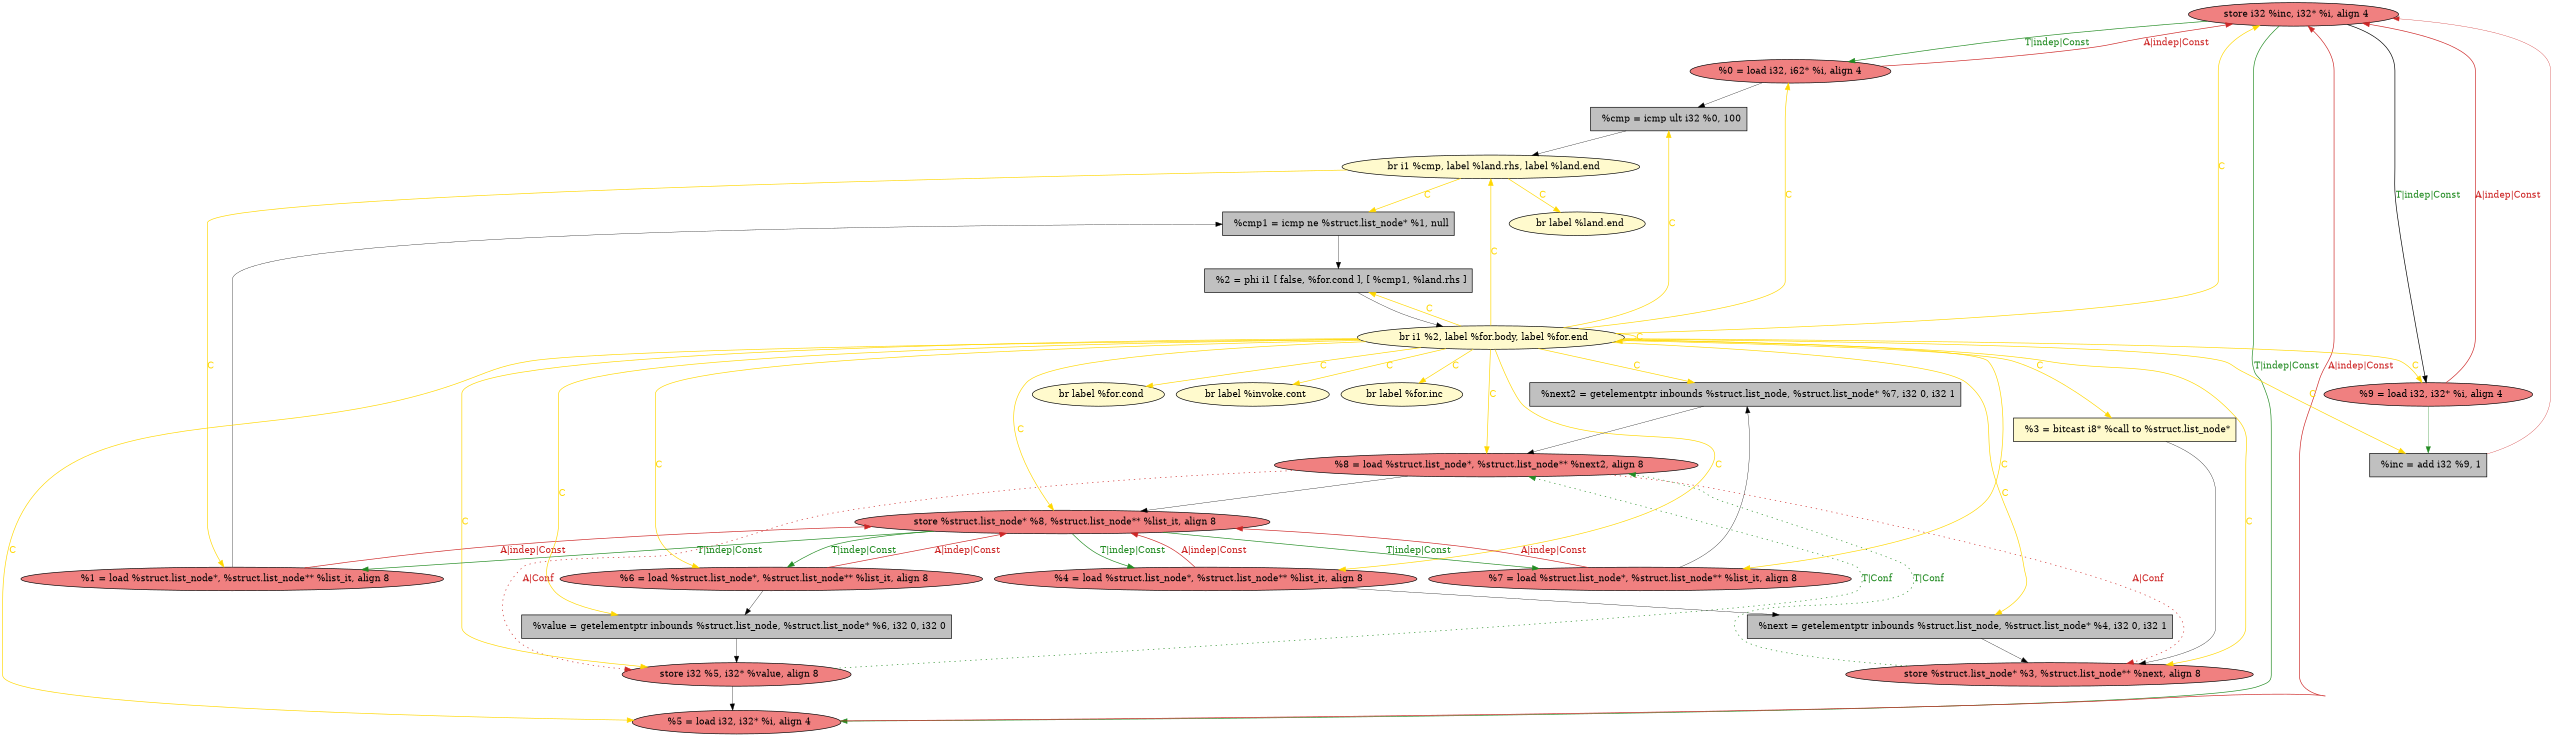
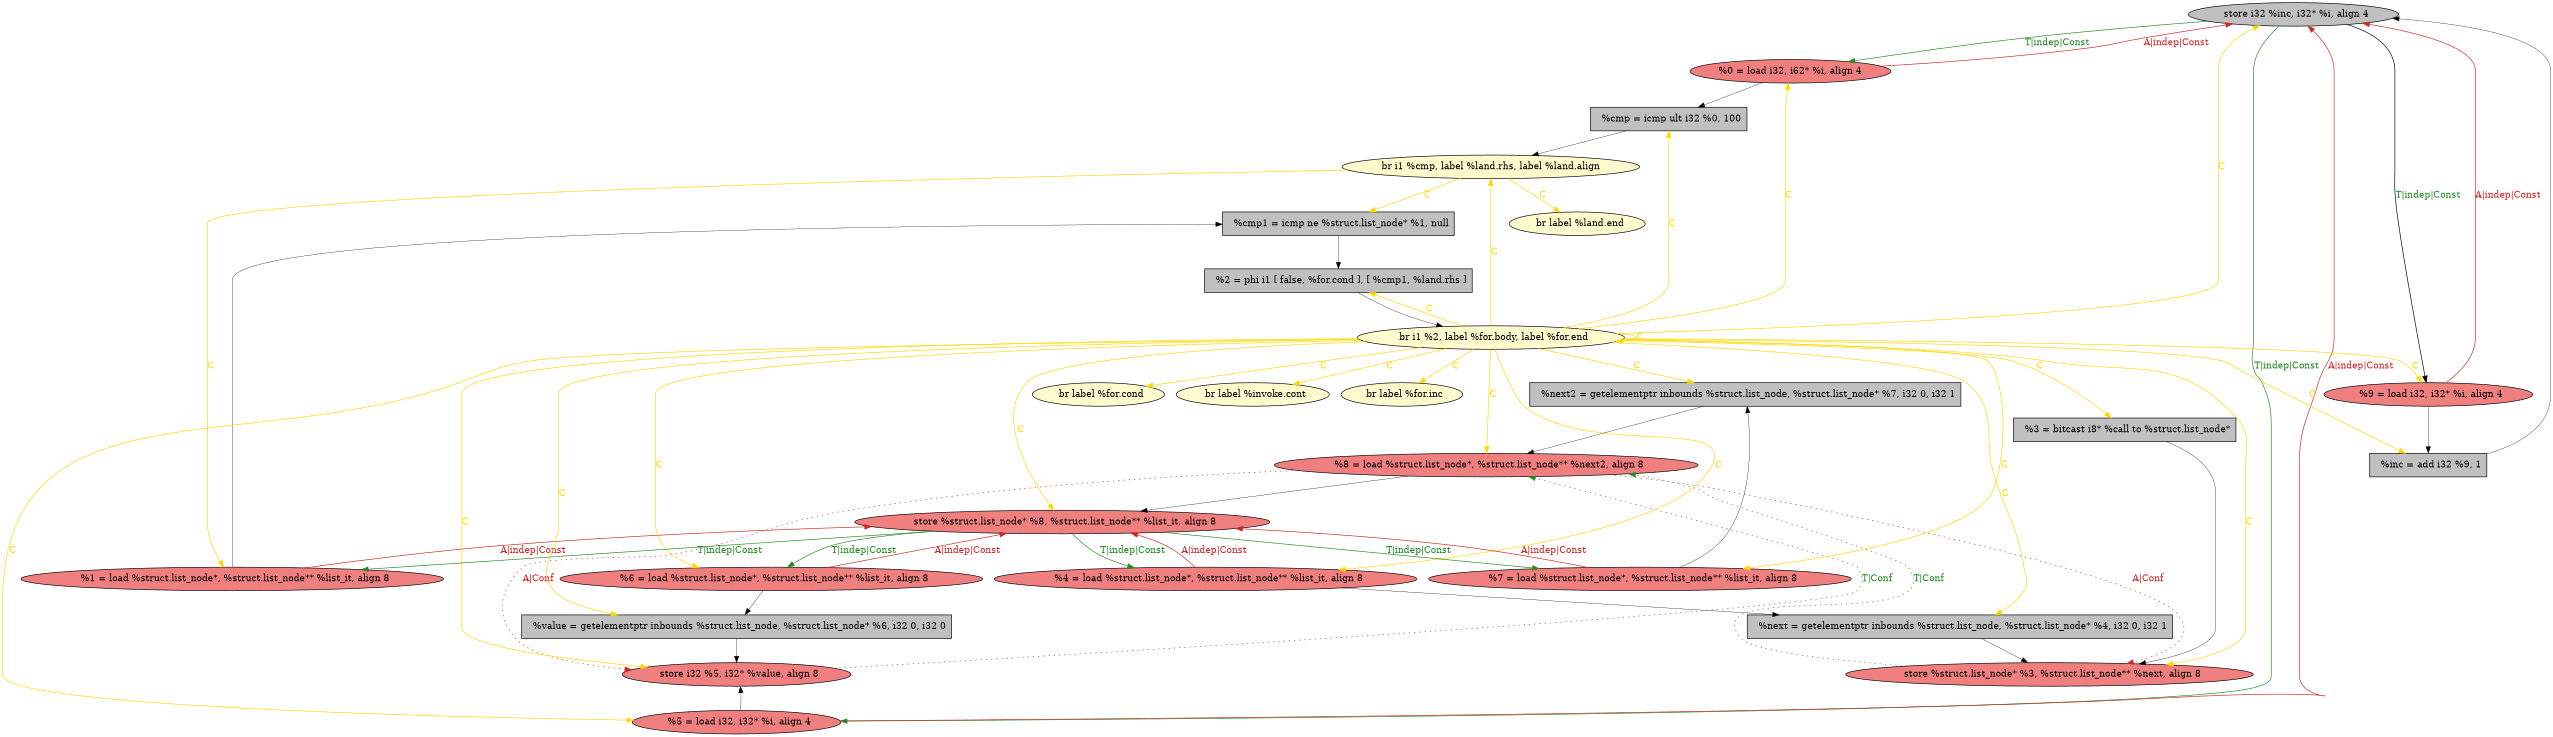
node "store i32 %inc, i32* %i, align 4": fillcolor lightcoral -> grey
node "br i1 %cmp, label %land.rhs, label %land.end": label "br i1 %cmp, label %land.rhs, label %land.end" -> "br i1 %cmp, label %land.rhs, label %land.align"
edge "%inc = add i32 %9, 1" -> "store i32 %inc, i32* %i, align 4": color firebrick3 -> black
edge "%9 = load i32, i32* %i, align 4" -> "%inc = add i32 %9, 1": color forestgreen -> black
node "%3 = bitcast i8* %call to %struct.list_node*": fillcolor lemonchiffon -> grey
edge "store i32 %5, i32* %value, align 8" -> "%5 = load i32, i32* %i, align 4": reversed
